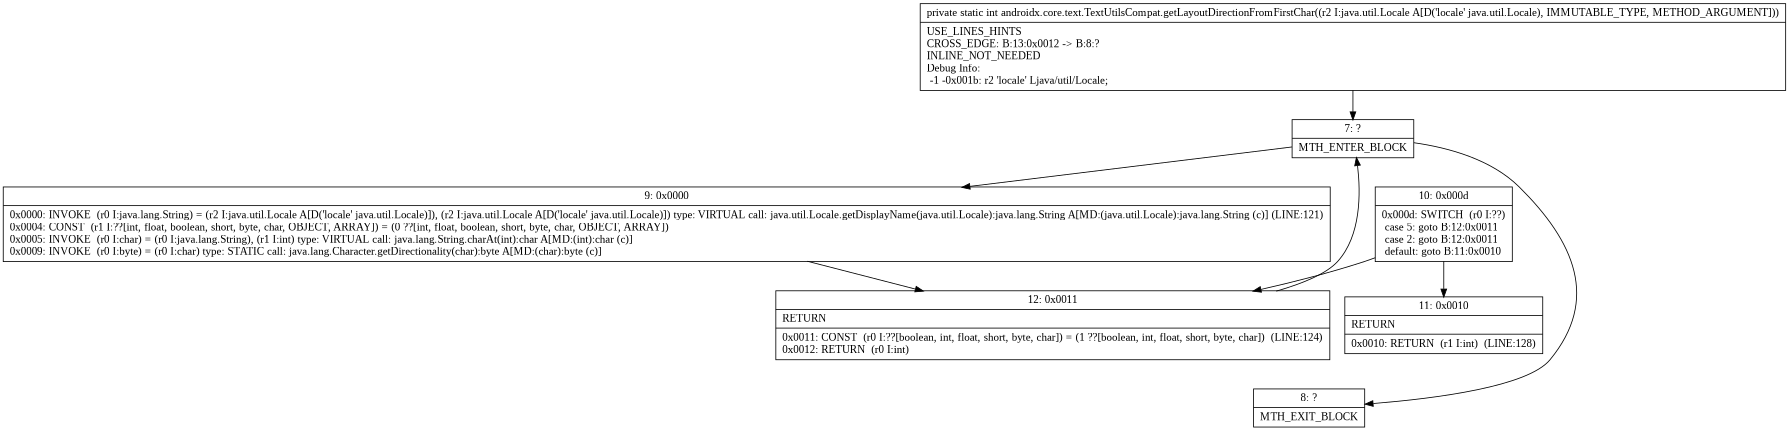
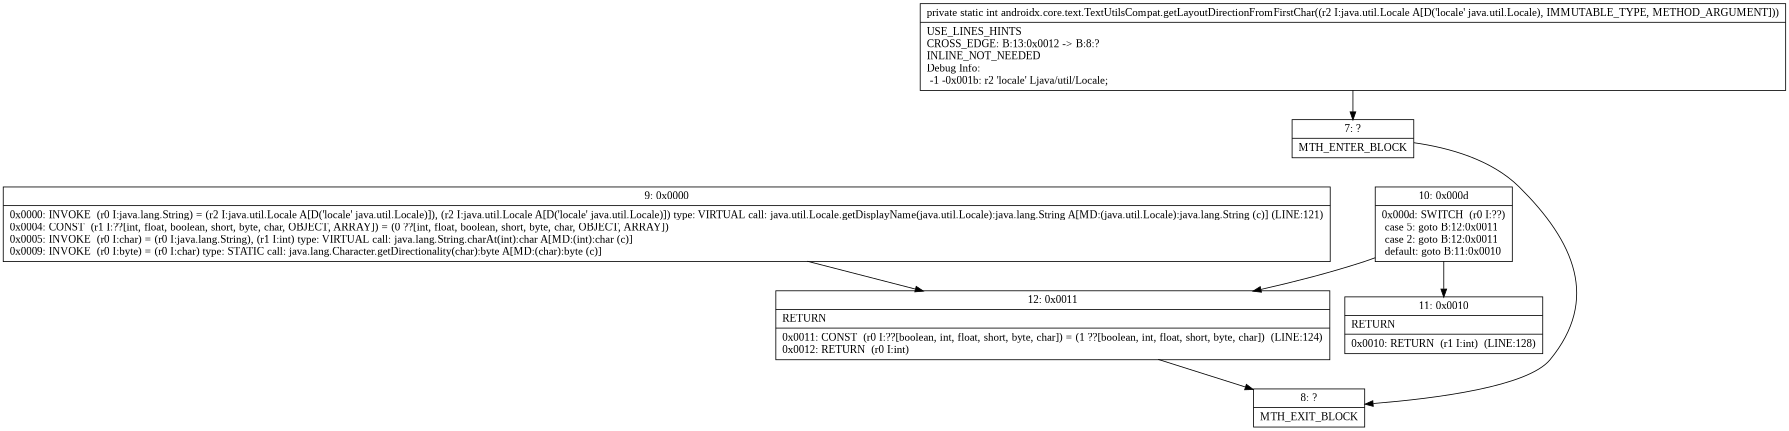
edge "7: ?" -> "9: 0x0000": removed
edge "12: 0x0011" -> "7: ?": now "12: 0x0011" -> "8: ?"
